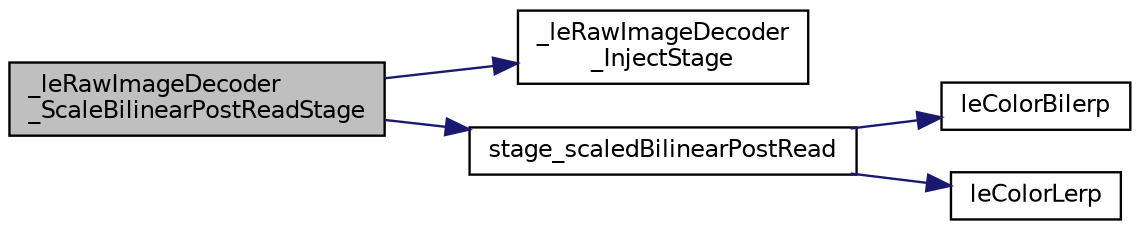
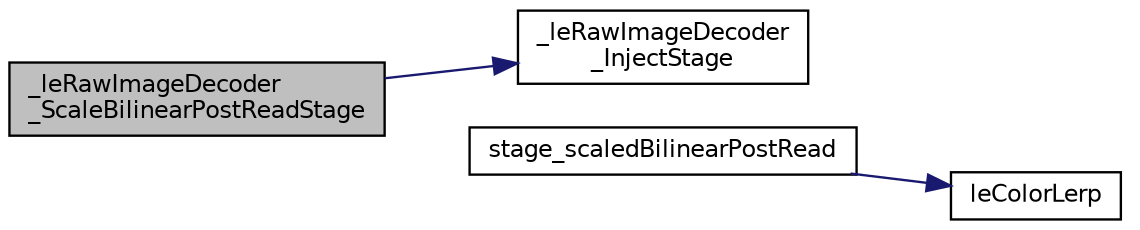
node "leColorBilerp": removed
edge "_leRawImageDecoder _ScaleBilinearPostReadStage" -> "stage_scaledBilinearPostRead": removed
